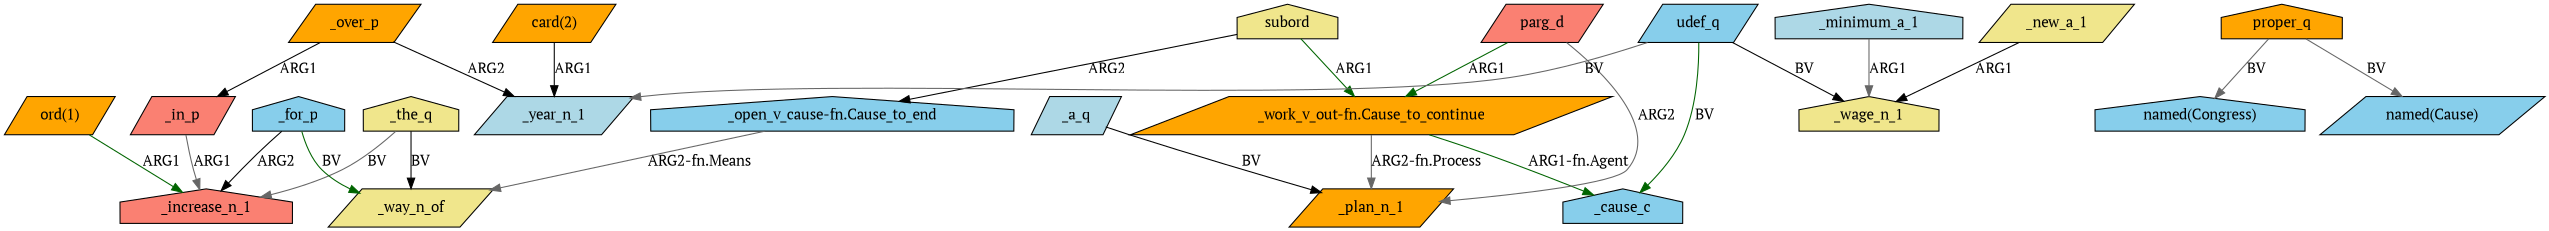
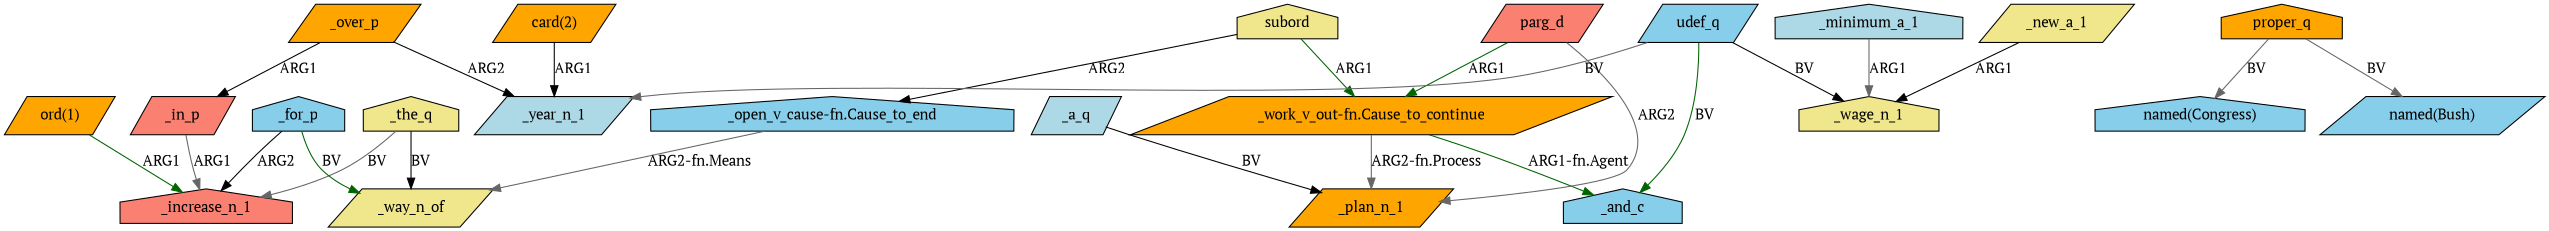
node "named(Cause)": label "named(Cause)" -> "named(Bush)"
node "_cause_c": label "_cause_c" -> "_and_c"
